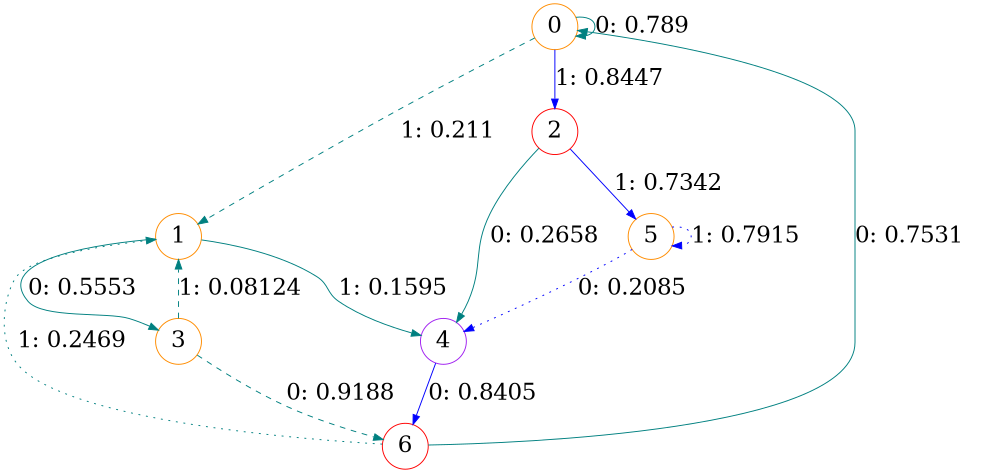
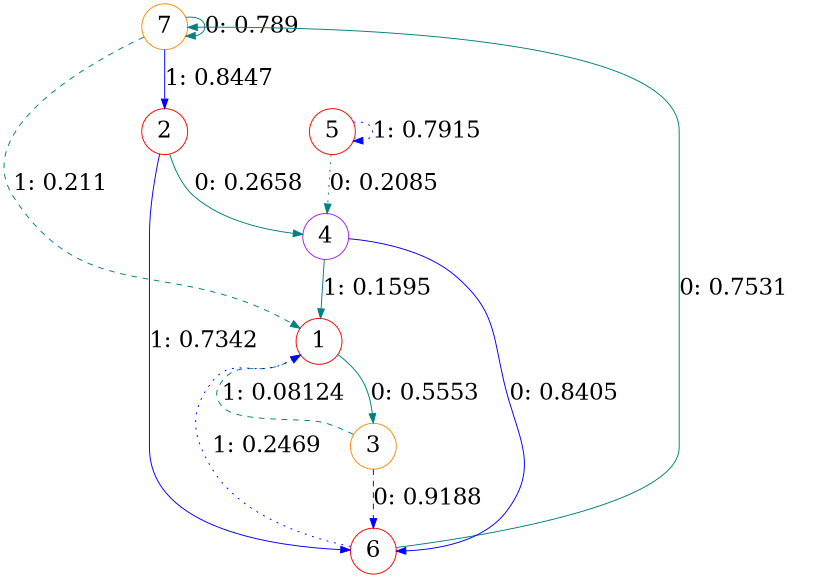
node "0": label "0" -> "7"
edge "2" -> "5": now "2" -> "6"
node "1": color darkorange -> red
node "5": color darkorange -> red
edge "1" -> "4": reversed
edge "5" -> "4": color blue -> teal
edge "6" -> "1": color teal -> blue
edge "3" -> "6": color teal -> blue
